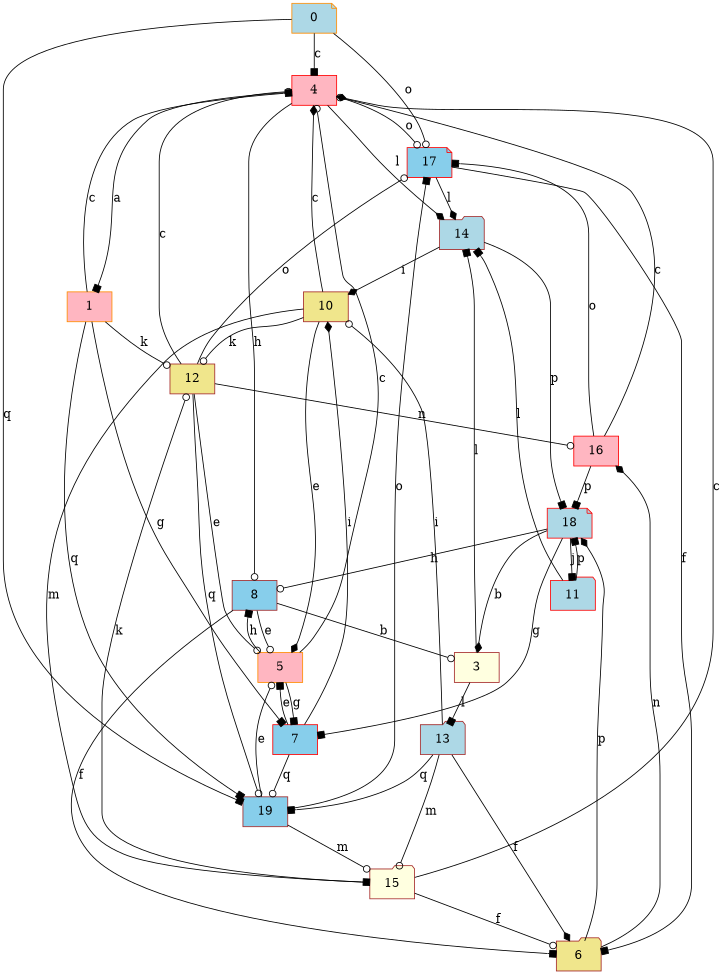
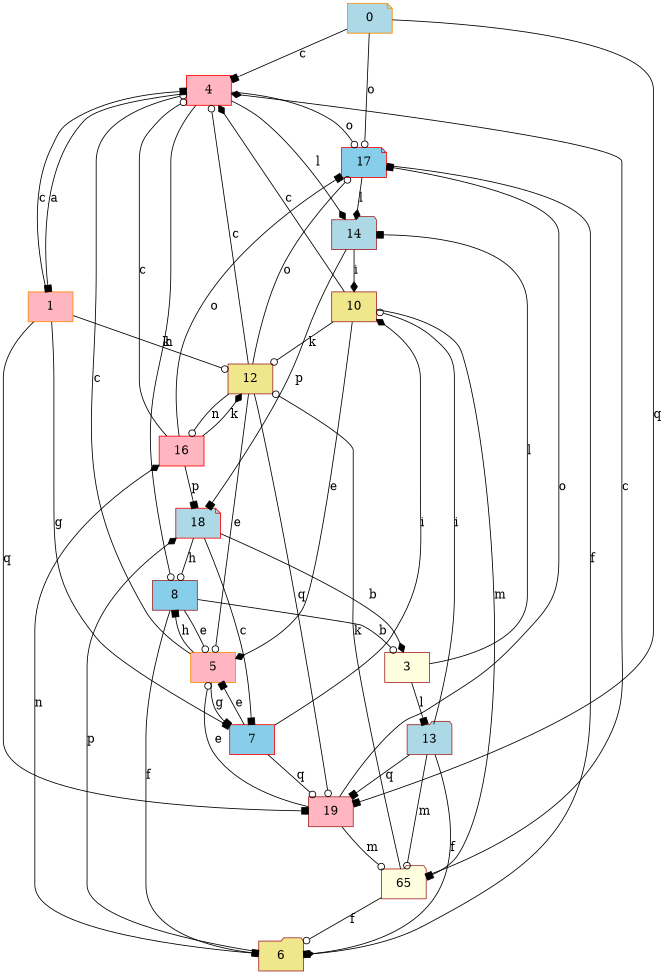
edge "16" -> "12": added, label "k"
node "11": removed
edge "18" -> "7": label "g" -> "c"
node "19": fillcolor skyblue -> lightpink
node "15": label "15" -> "65"
